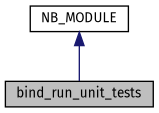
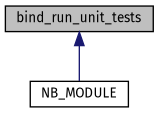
edge "bind_run_unit_tests" -> "NB_MODULE": reversed
